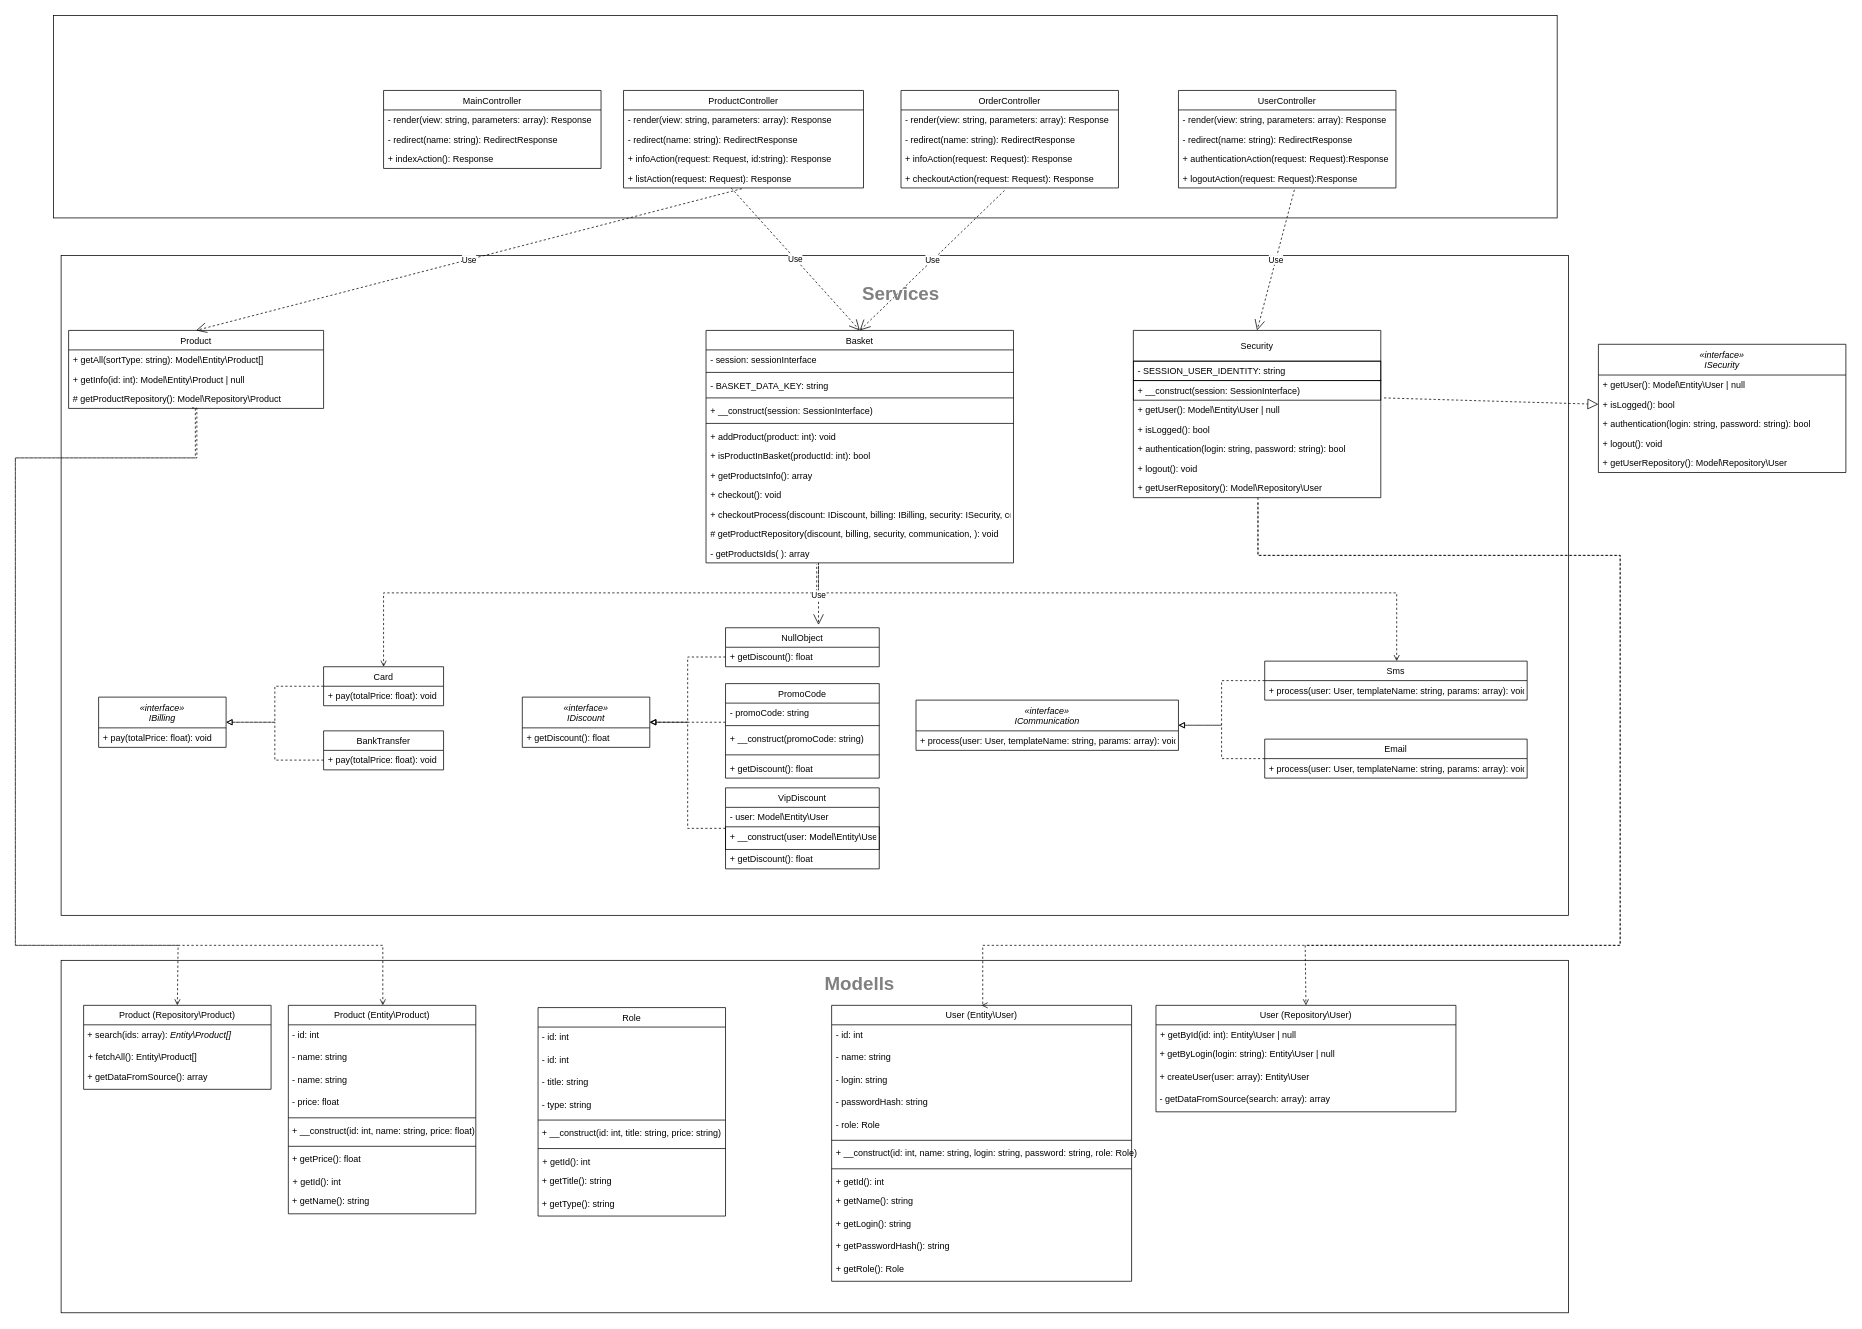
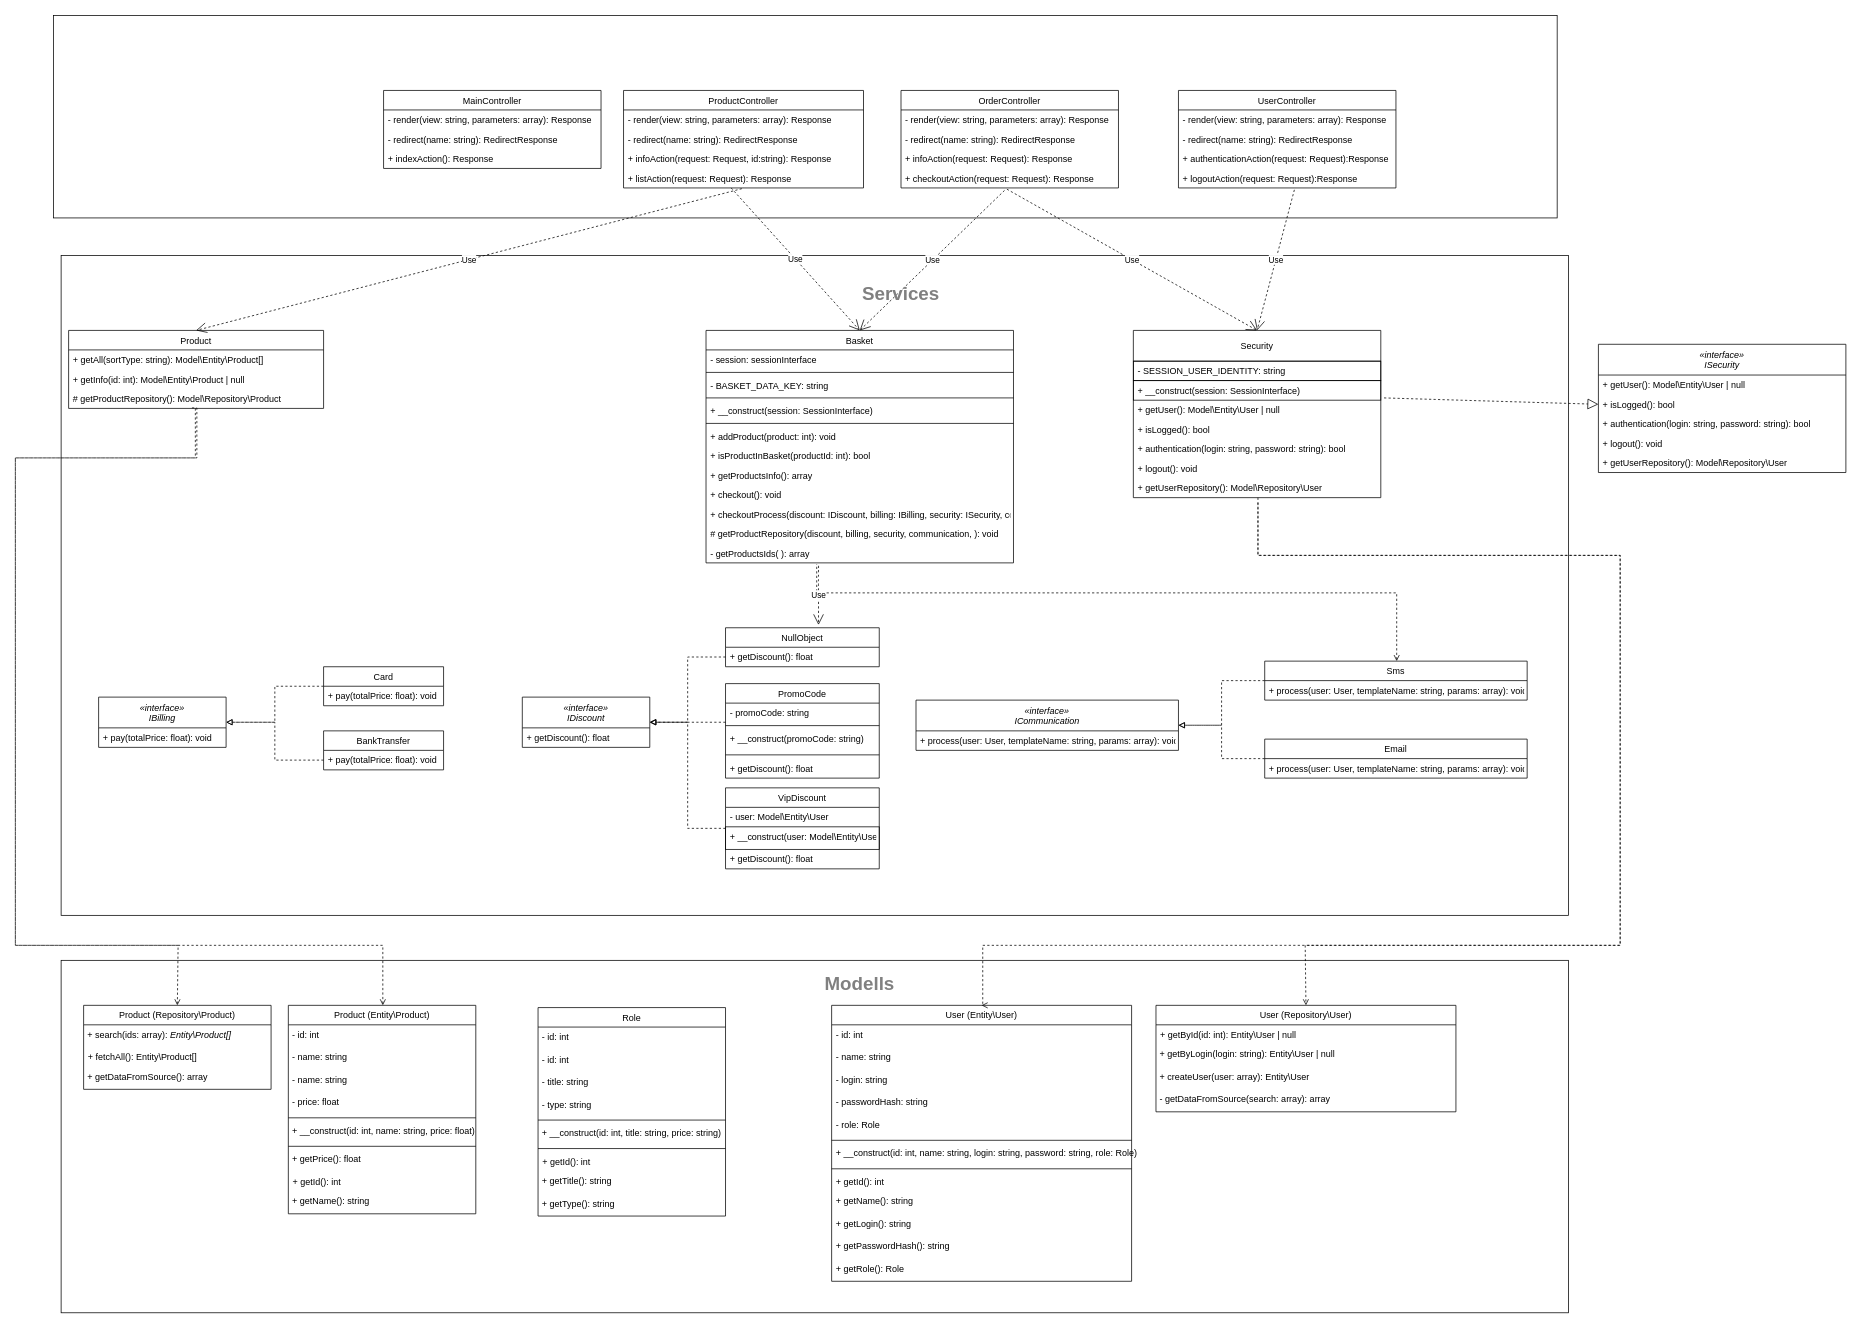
edge "+ checkoutAction(request: Request): Response" -> "Security": added, label "Use"
edge "Basket" -> "Card": removed
